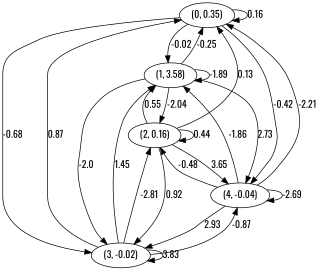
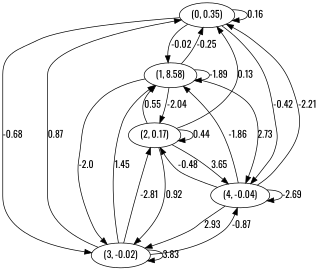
node "(1, 3.58)": label "(1, 3.58)" -> "(1, 8.58)"
node "(2, 0.16)": label "(2, 0.16)" -> "(2, 0.17)"
